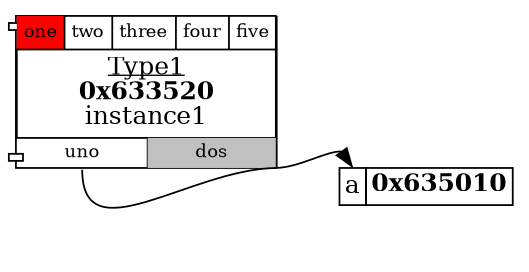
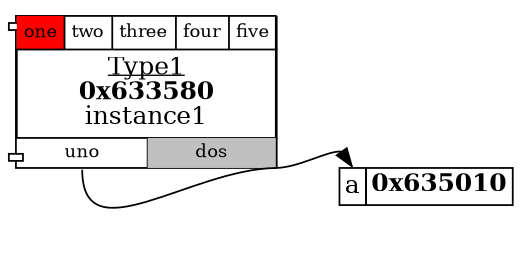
node "one": text "0x633520" -> "0x633580"
